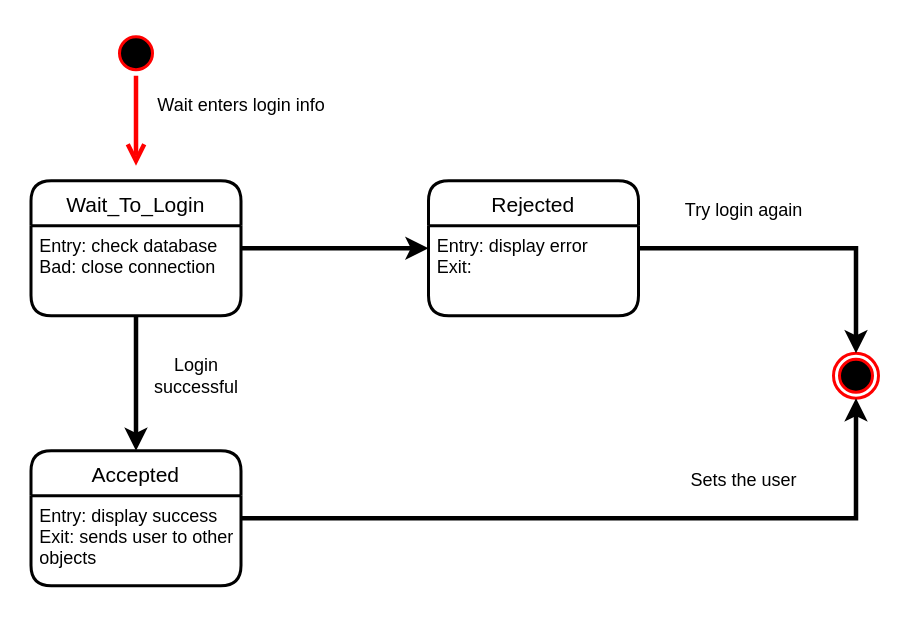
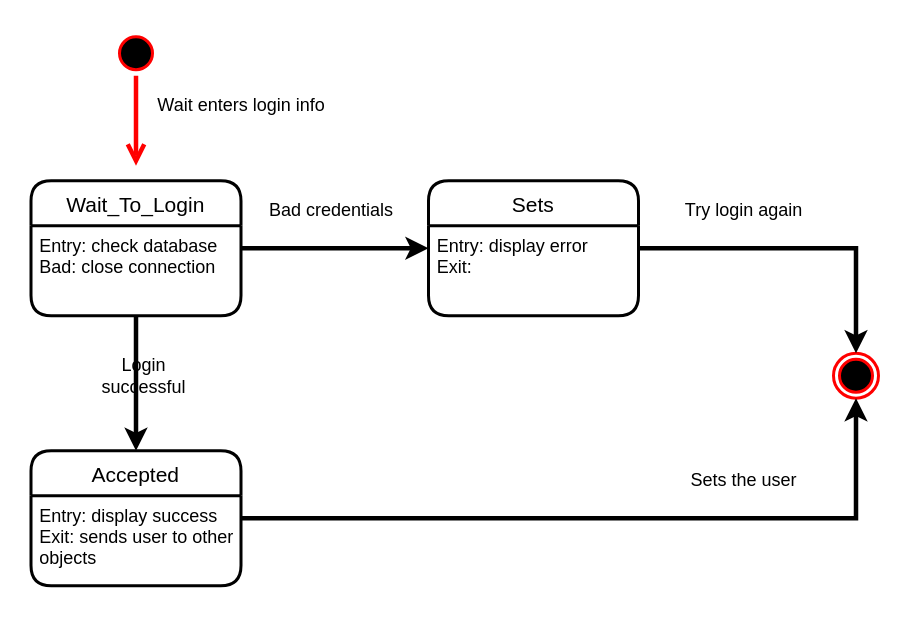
node "Rejected": label "Rejected" -> "Sets"
node "Bad credentials": added
node "Login successful": moved (196, 376) -> (143, 376)
